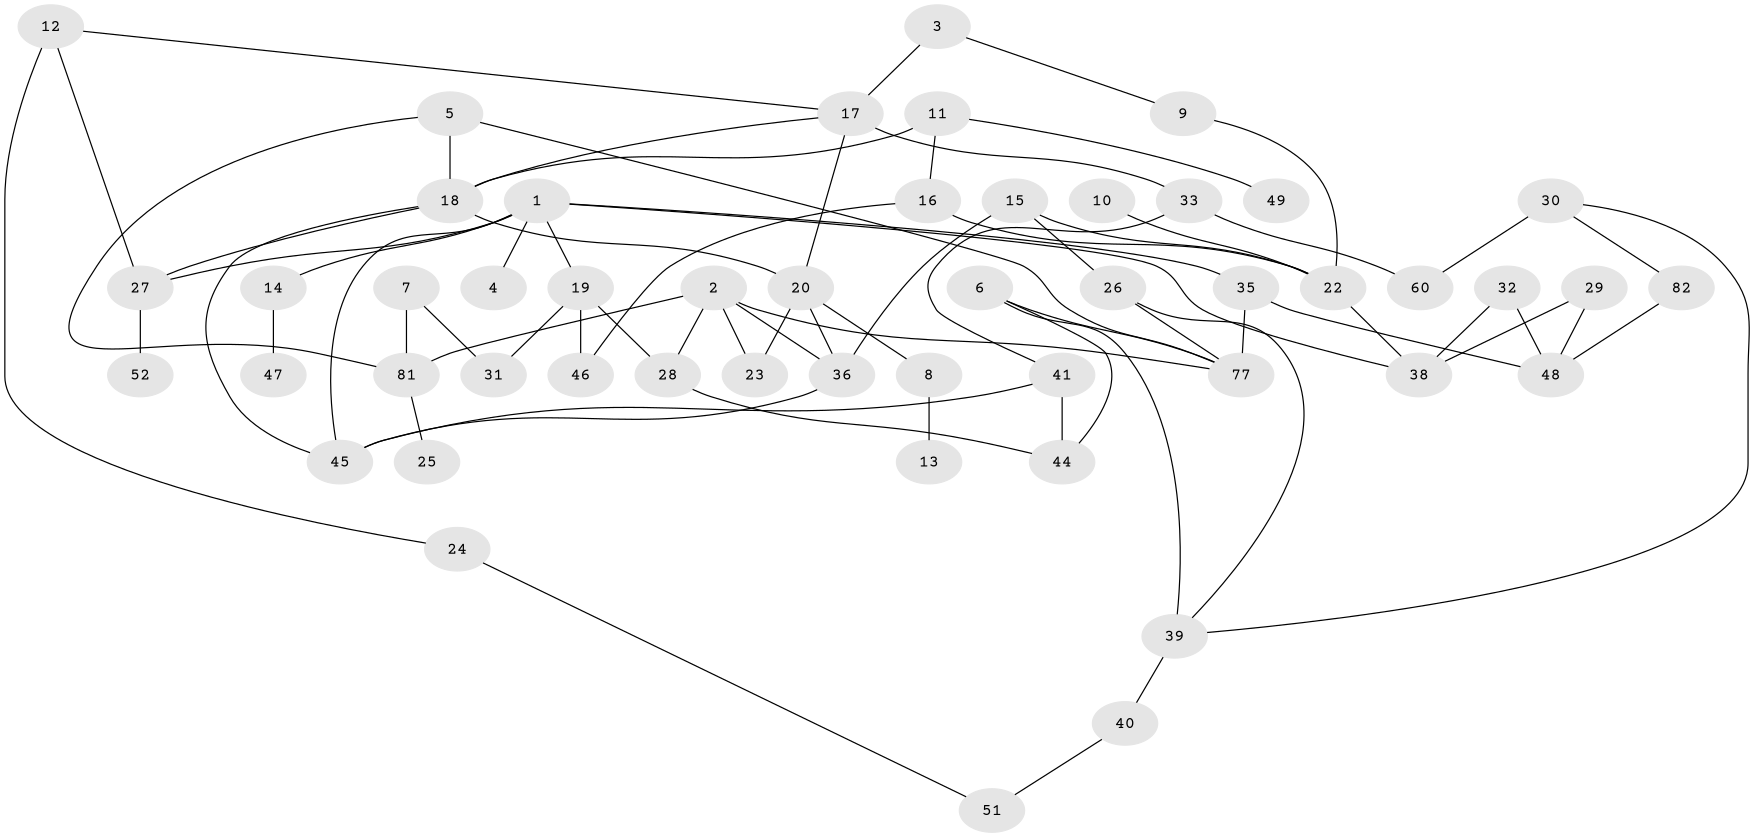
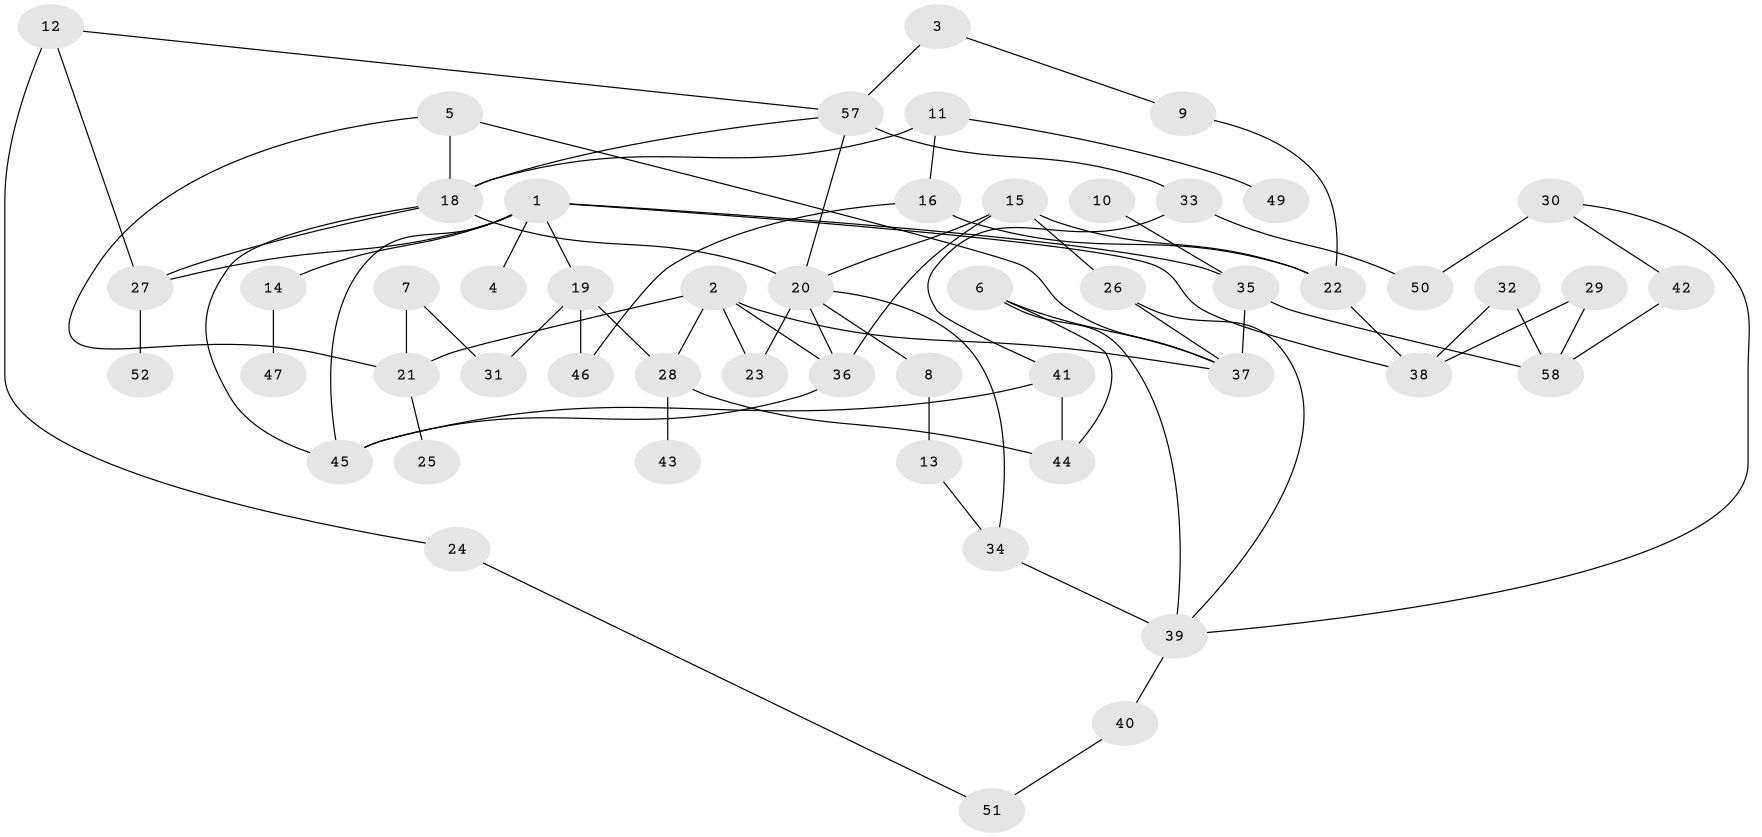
node "17": label "17" -> "57"
edge "10" -- "22": now "10" -- "35"
edge "15" -- "20": added
node "60": label "60" -> "50"
node "82": label "82" -> "42"
node "81": label "81" -> "21"
node "77": label "77" -> "37"
node "48": label "48" -> "58"
node "43": added
node "34": added
